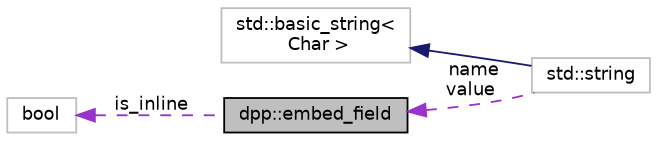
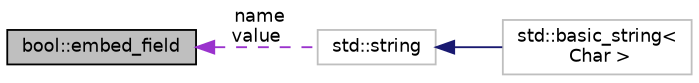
edge "std::string" -> "std::basic_string< Char >": reversed
node "bool": removed
node "dpp::embed_field": label "dpp::embed_field" -> "bool::embed_field"
